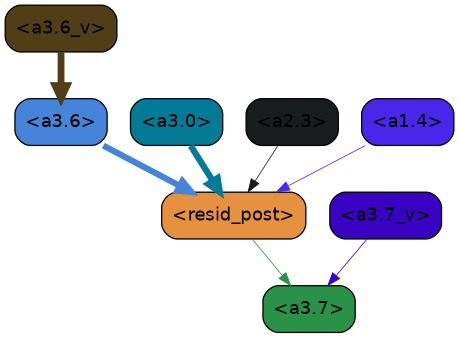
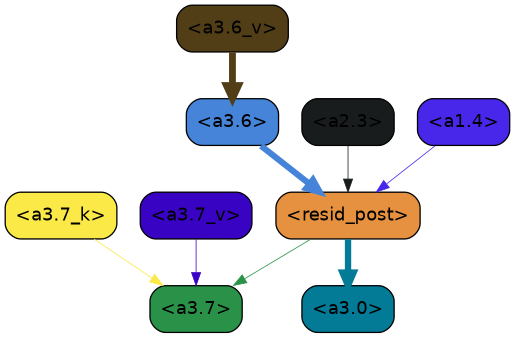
edge "<a3.0>" -> "<resid_post>": reversed
node "<a3.7_k>": added
